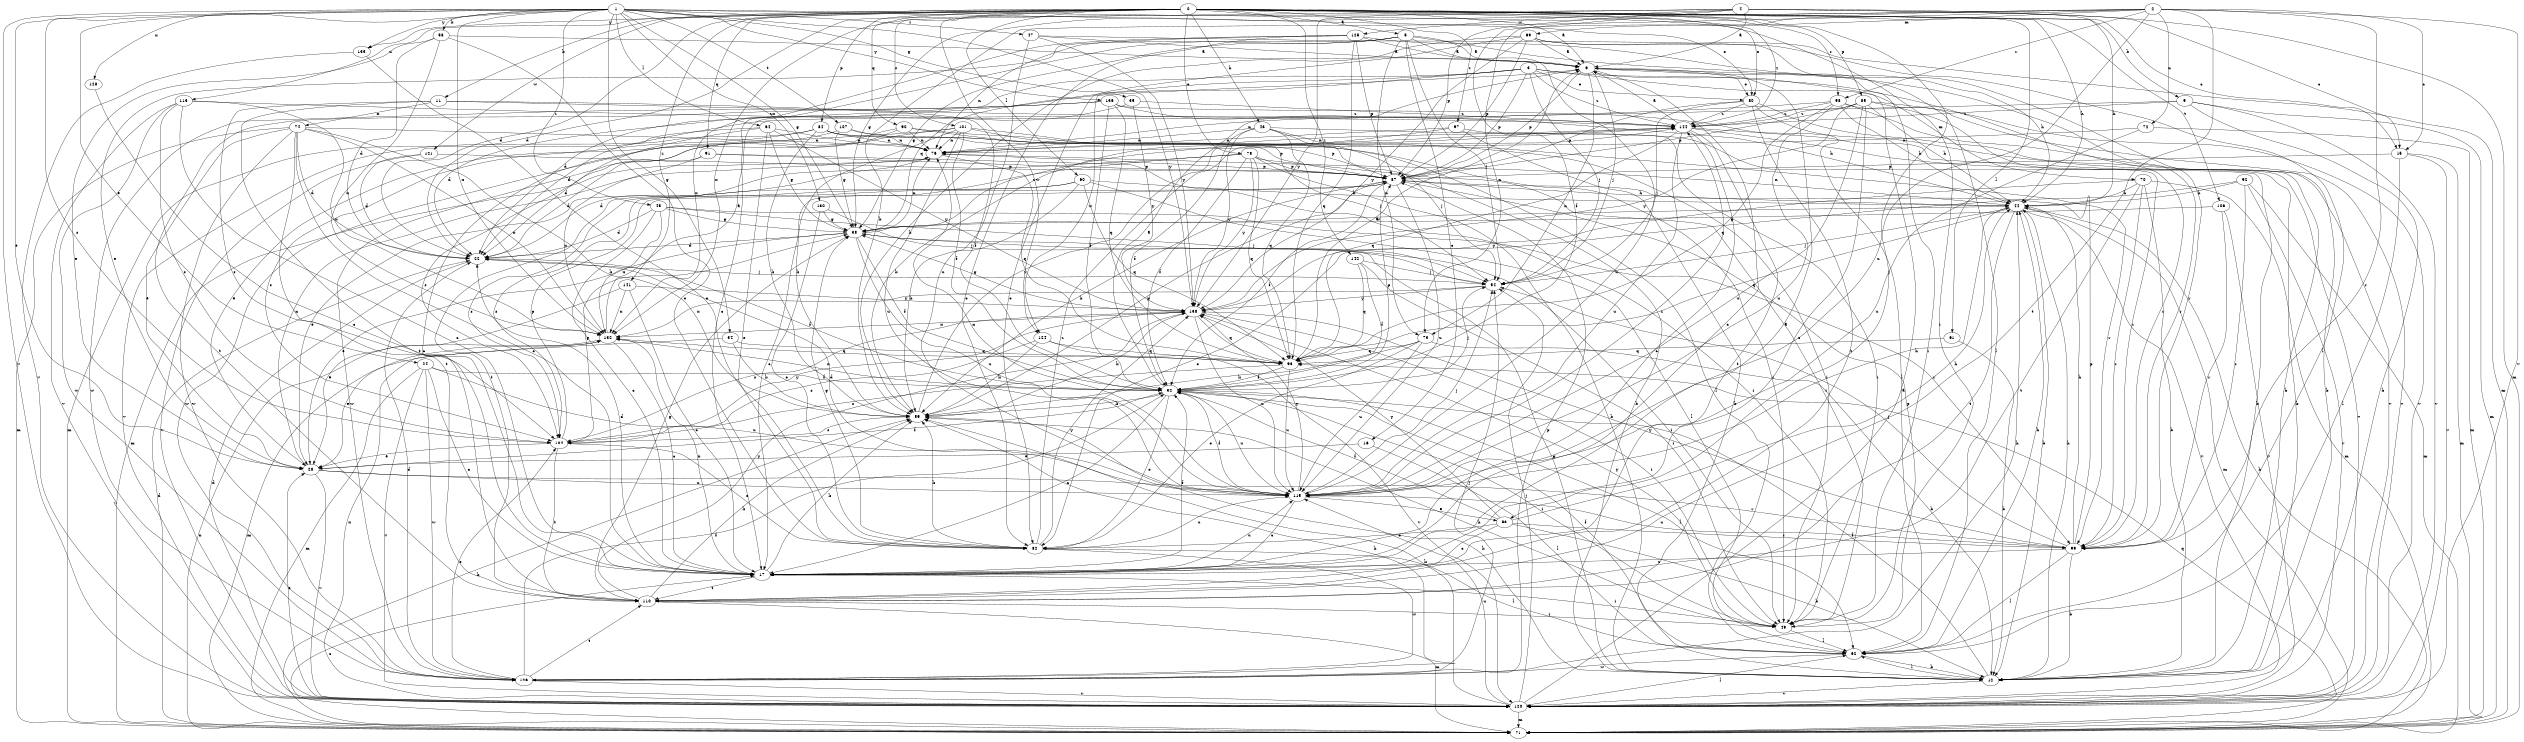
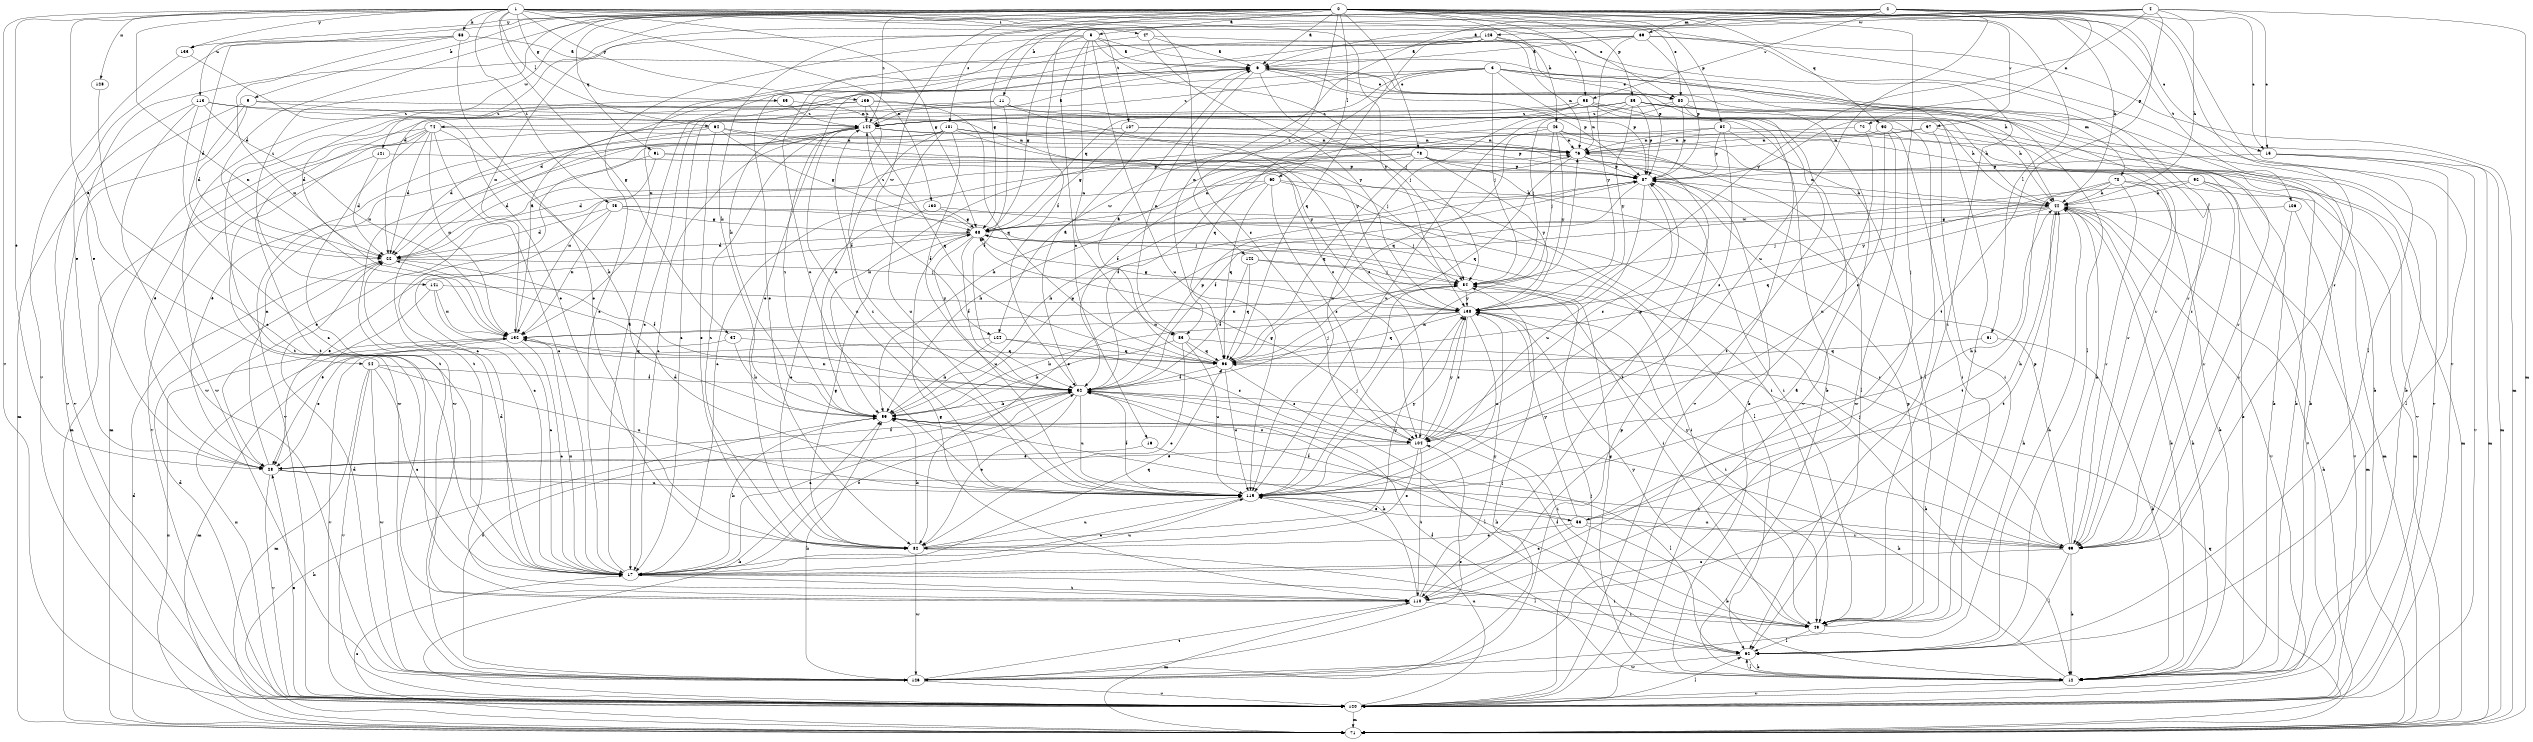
node "73": label "73" -> "83"
edge "17" -> "93": added, label "q"
